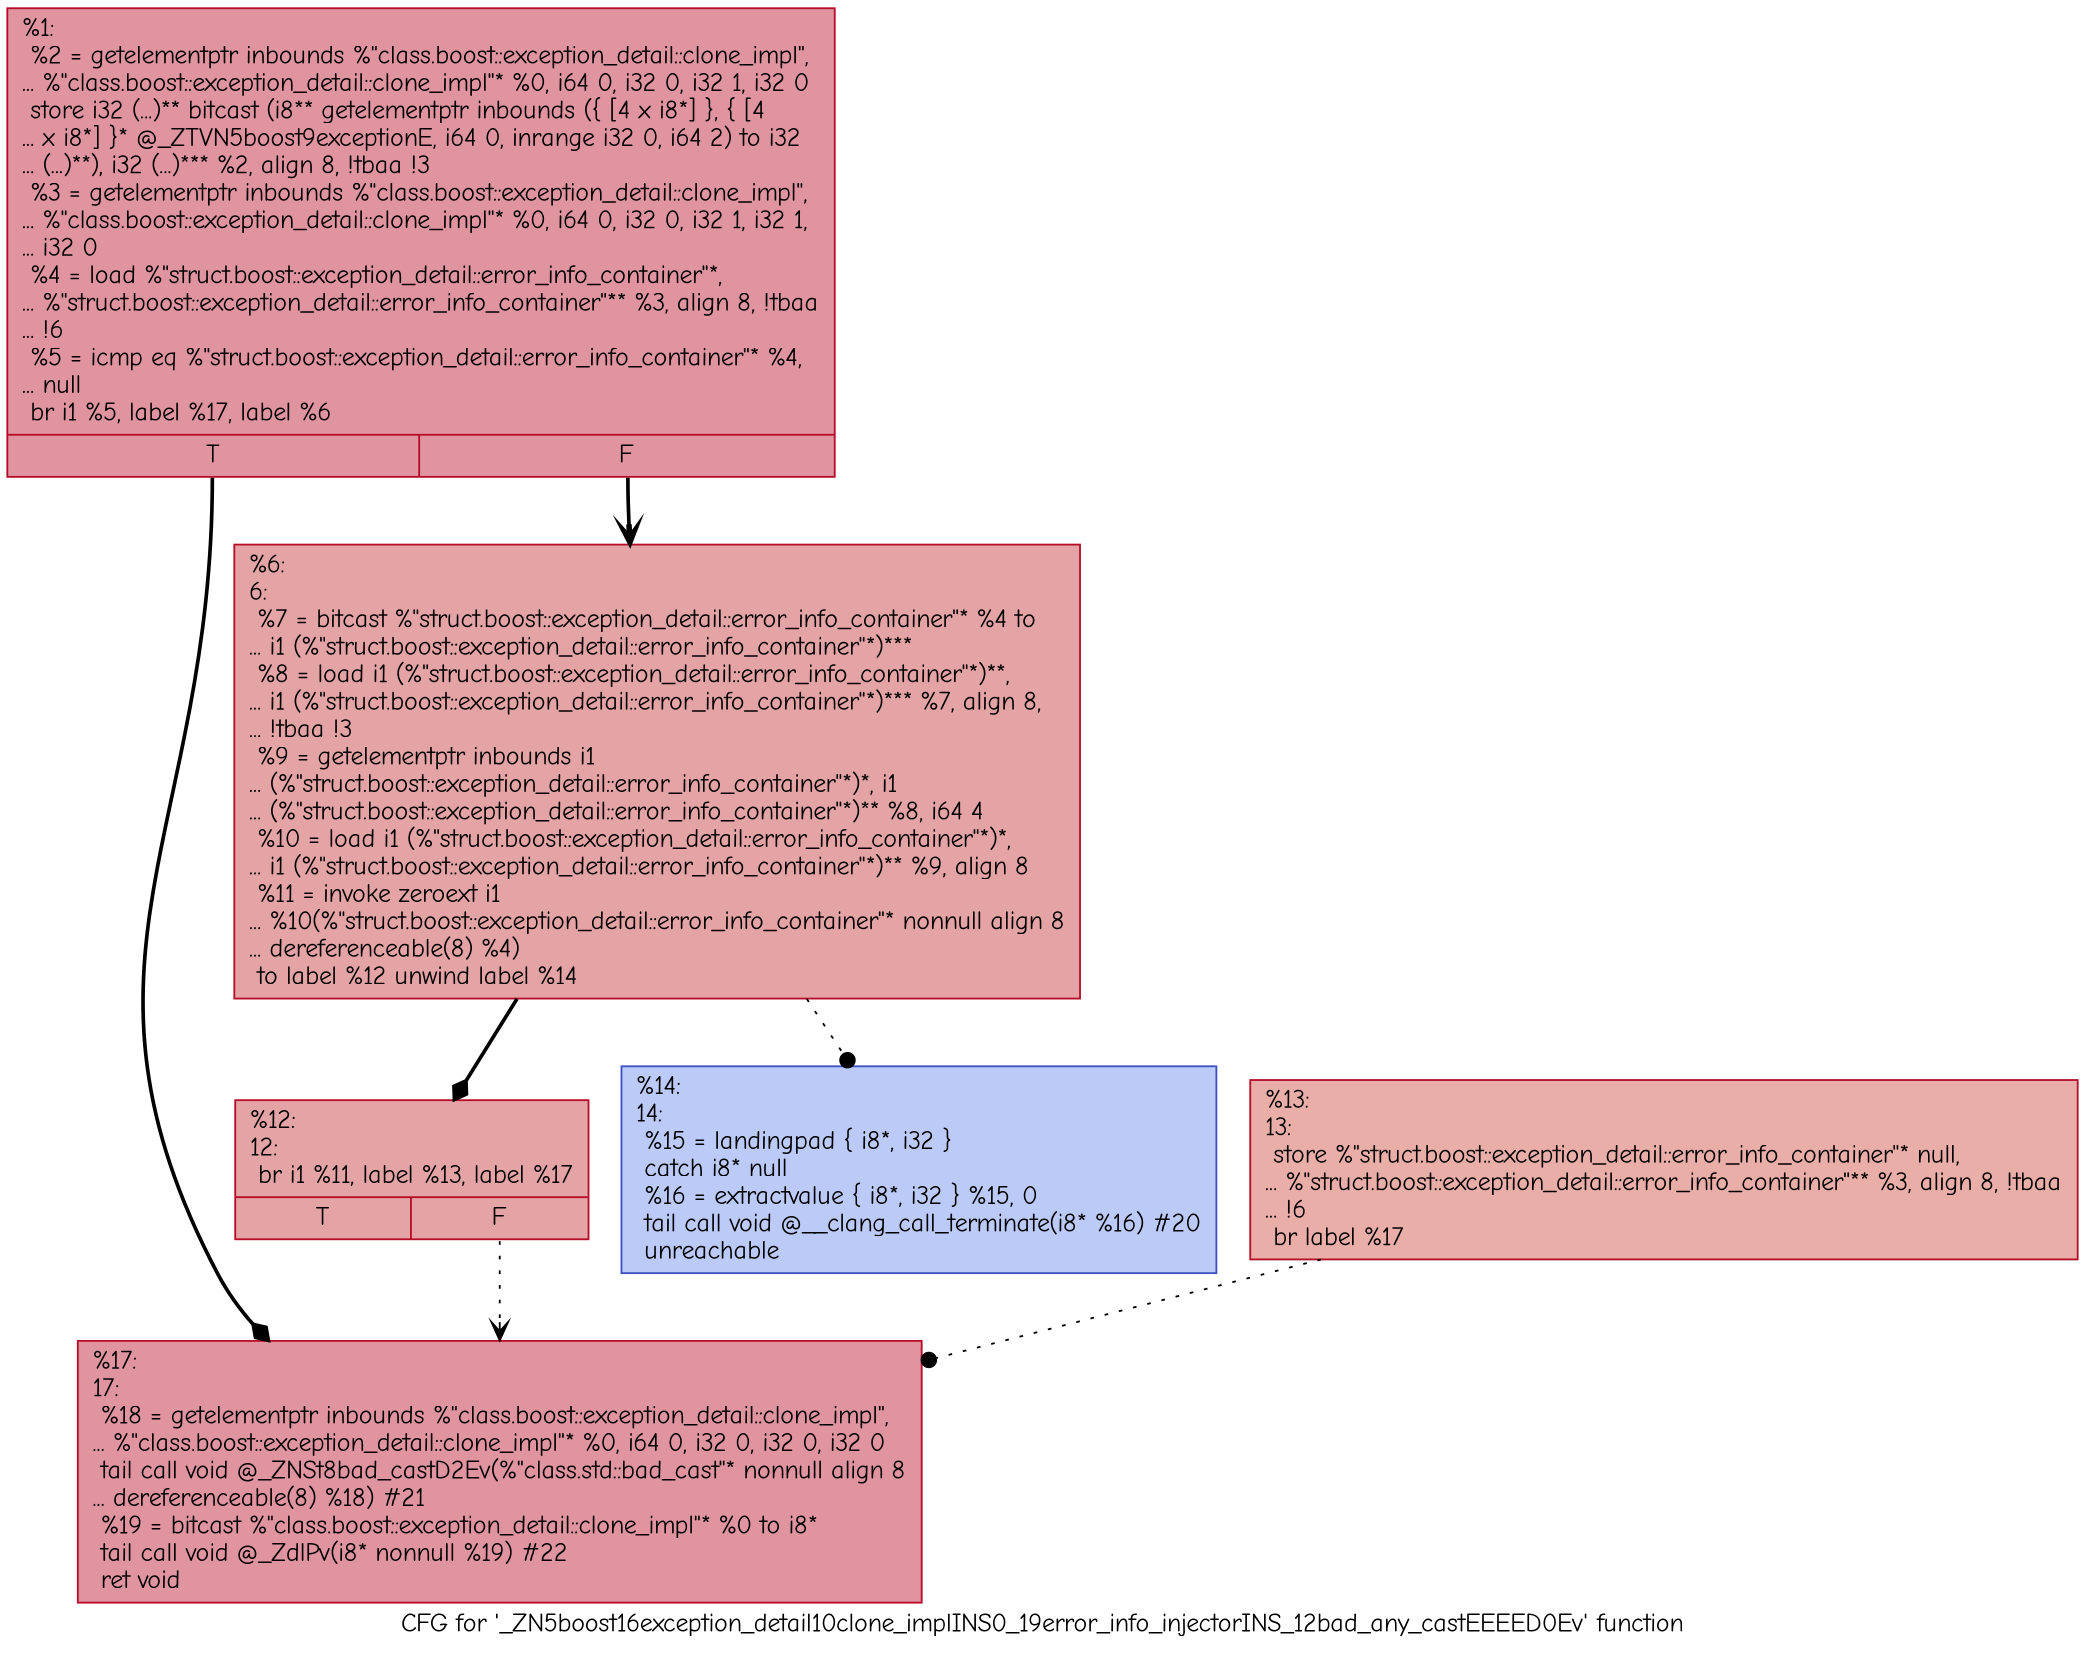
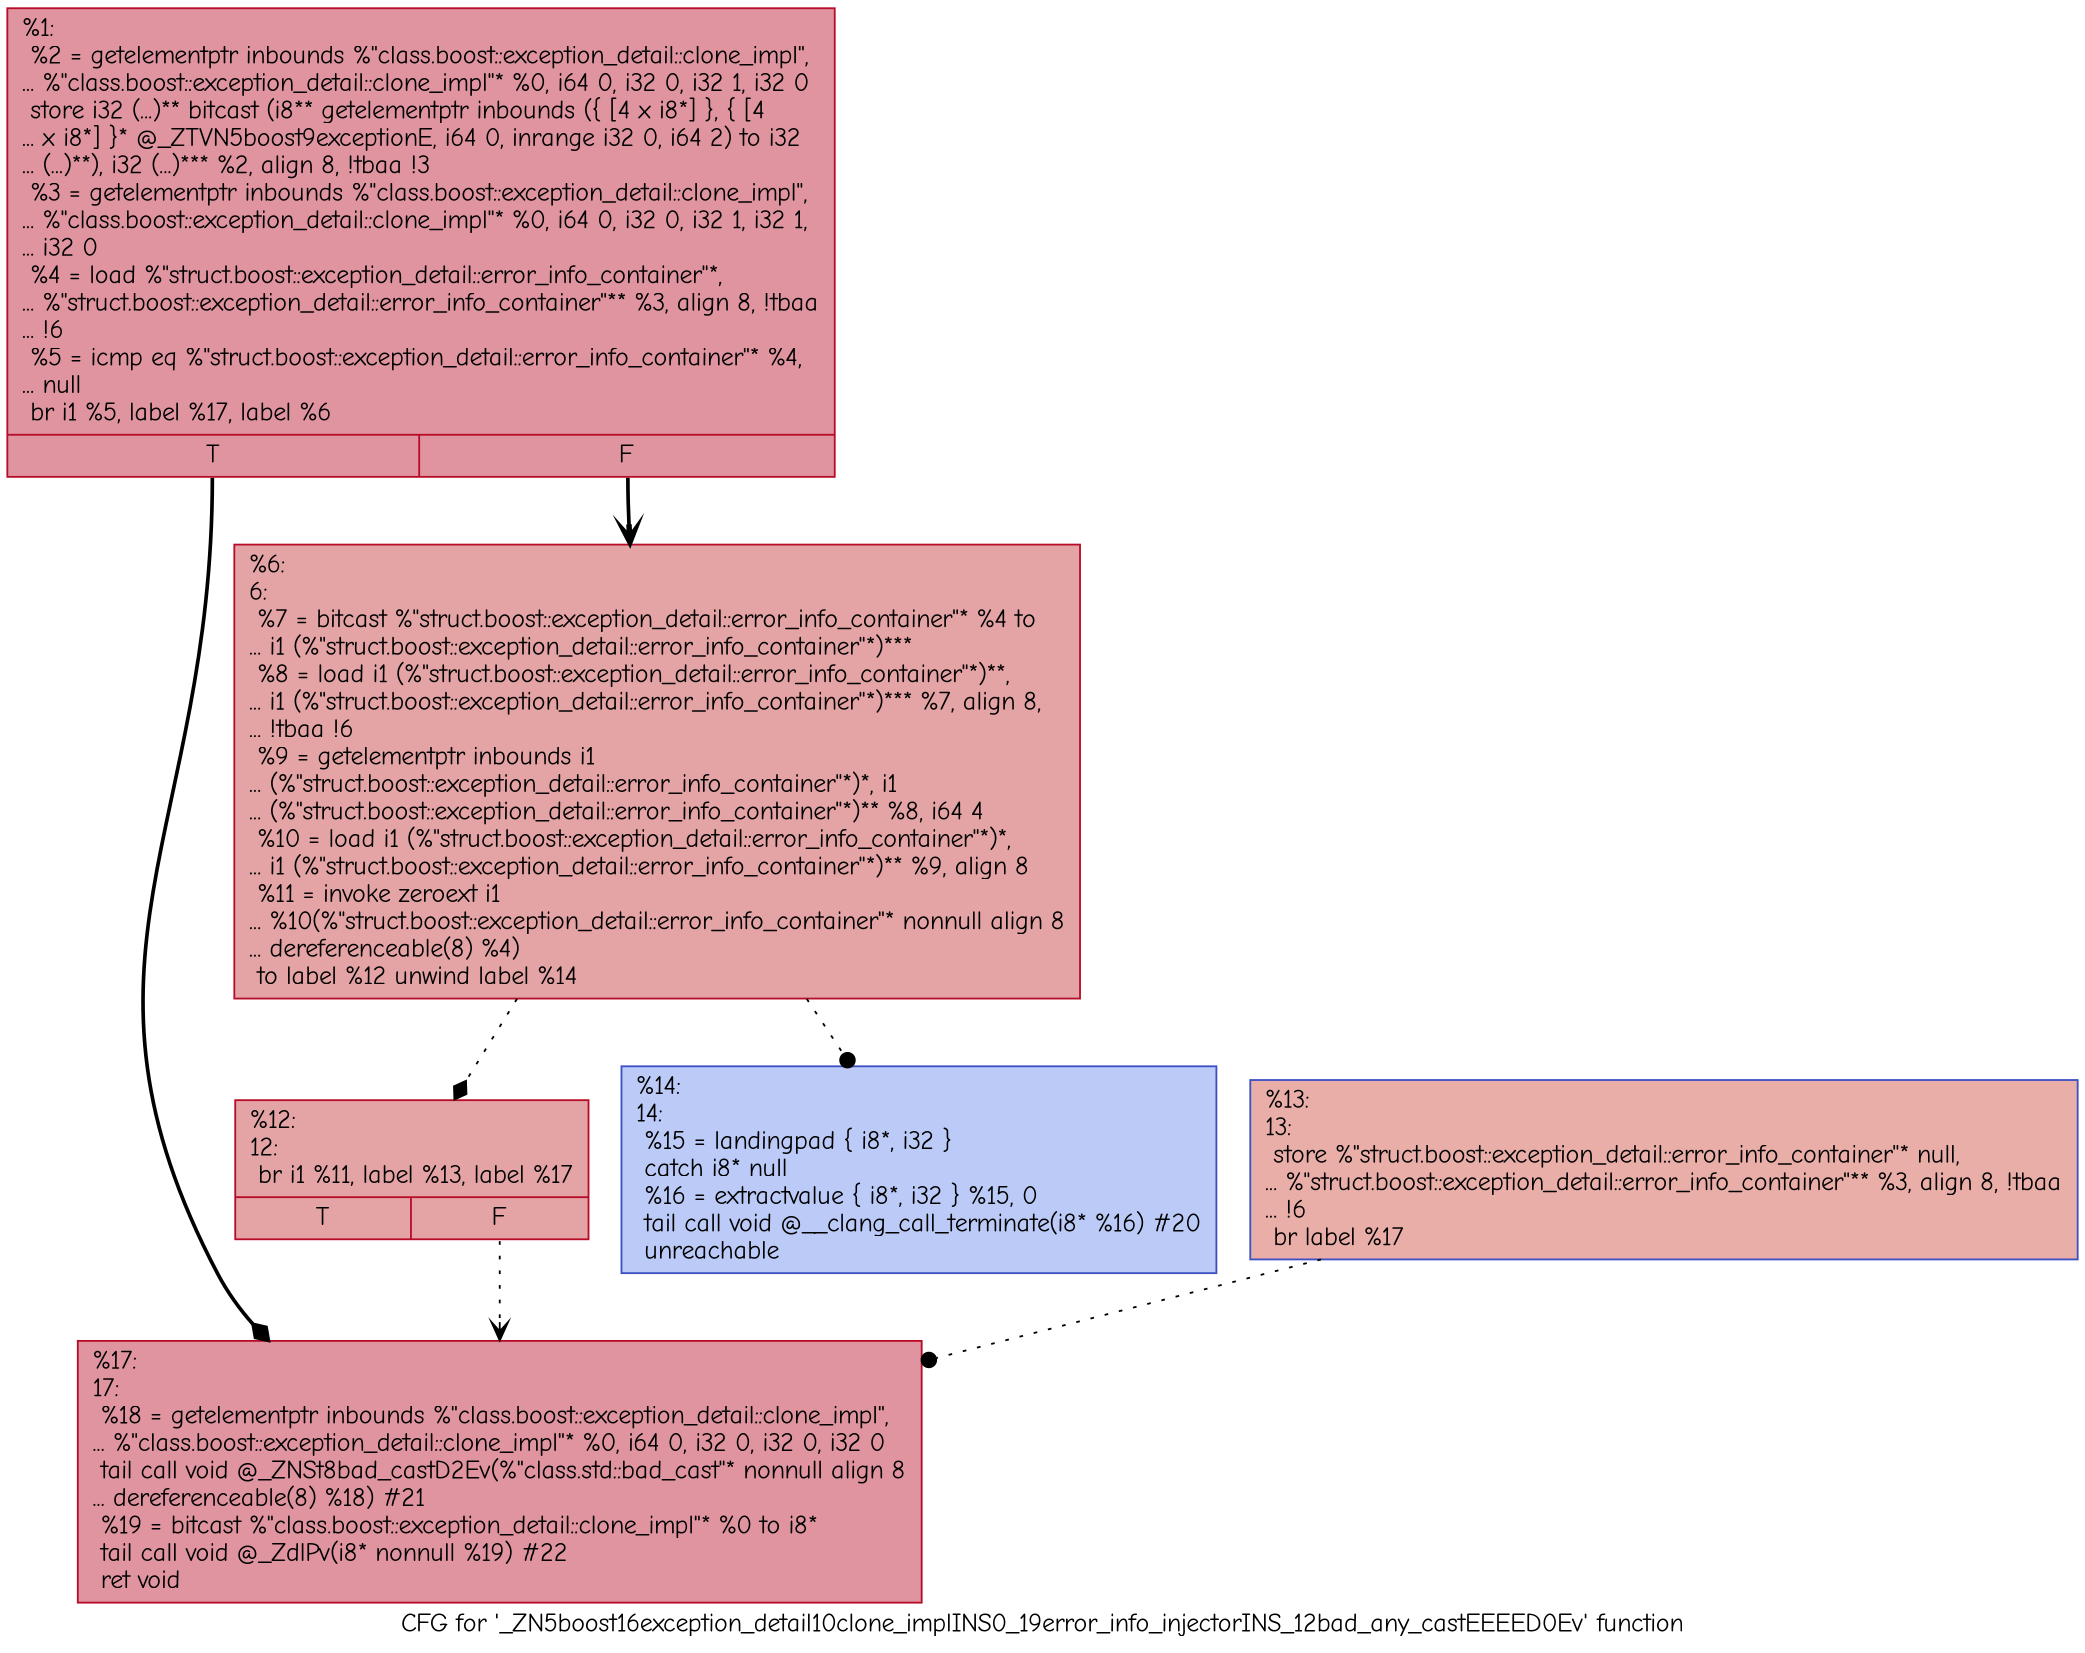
node "%6:": text "... !tbaa !3" -> "... !tbaa !6"
edge "%6:" -> "%12:": style bold -> dotted
node "%13:": color #b70d28ff -> #3d50c3ff
